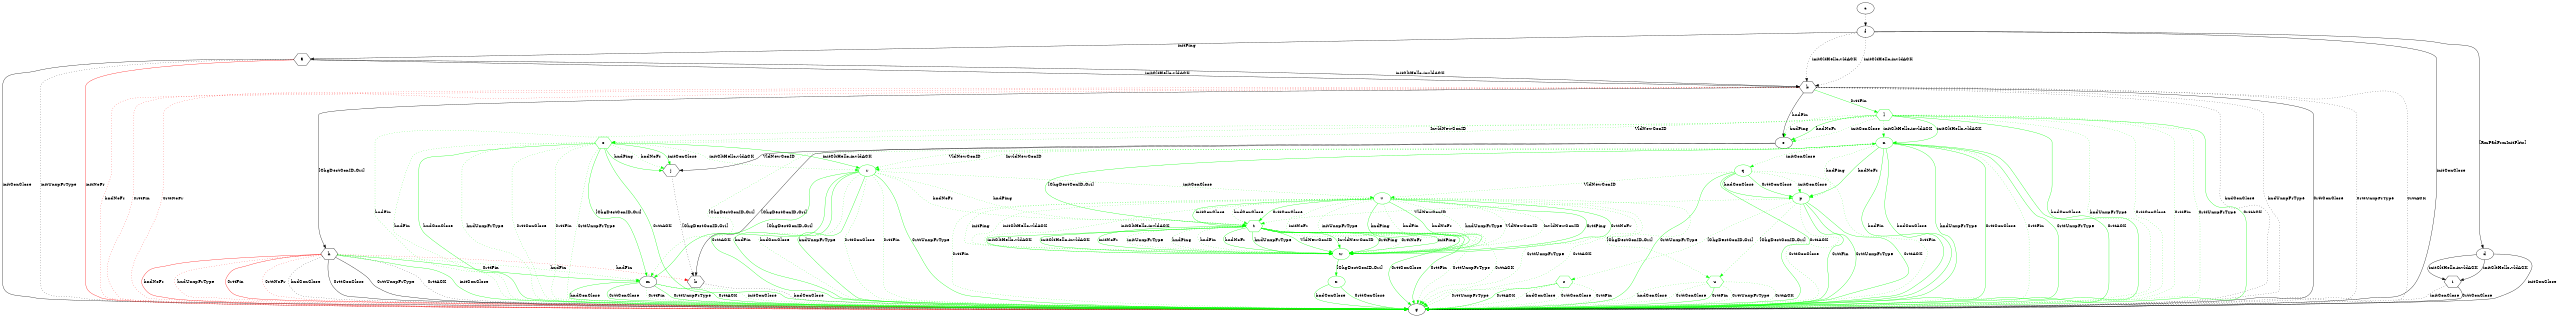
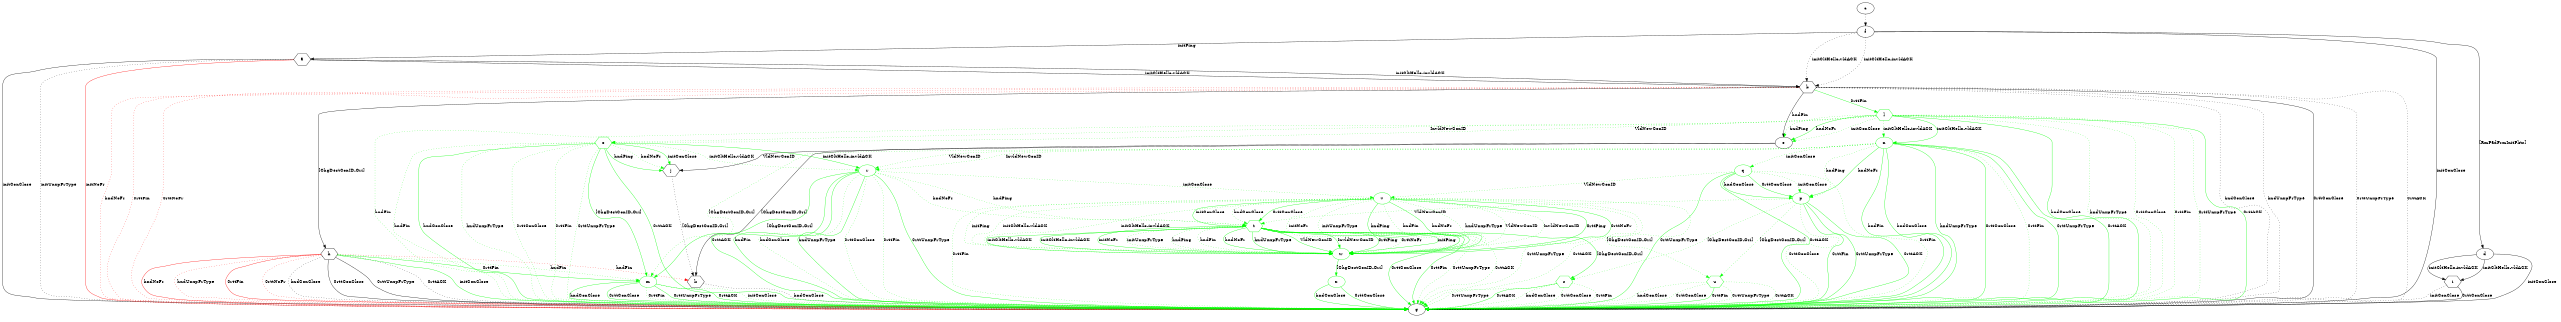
edge "t" -> "n": now "t" -> "s"
node "m": color black -> green
